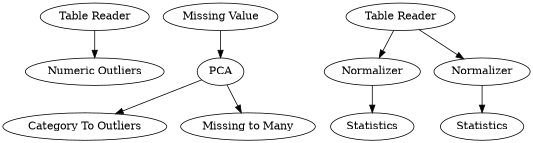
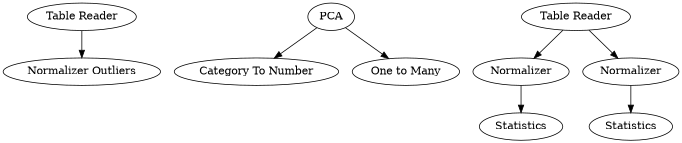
node "Missing Value": removed
node "Numeric Outliers": label "Numeric Outliers" -> "Normalizer Outliers"
node "Category To Outliers": label "Category To Outliers" -> "Category To Number"
node "Missing to Many": label "Missing to Many" -> "One to Many"
